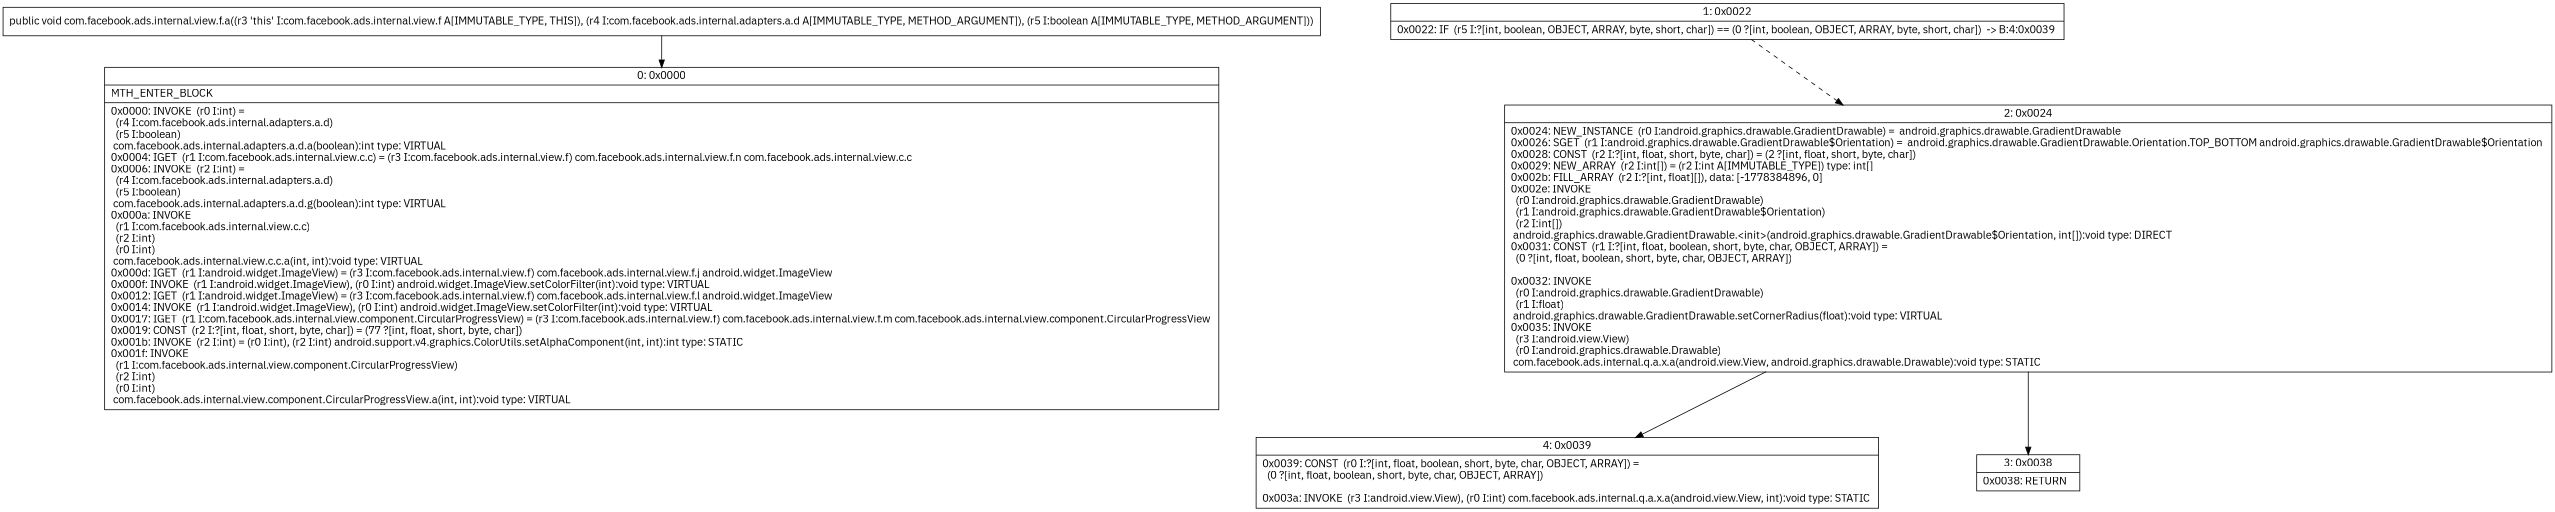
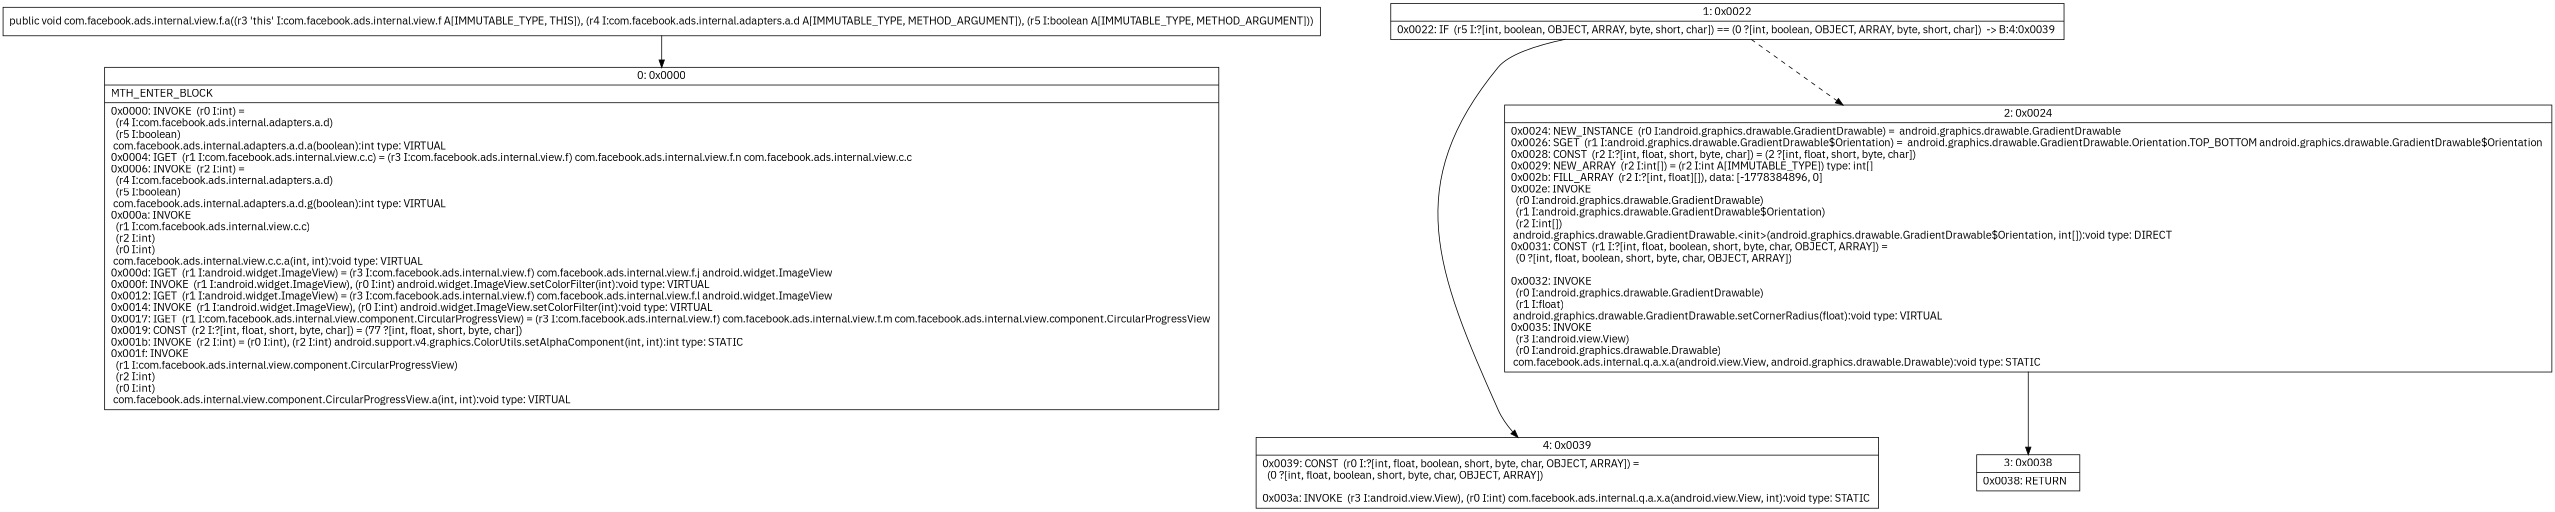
edge "2: 0x0024" -> "4: 0x0039": now "1: 0x0022" -> "4: 0x0039"
